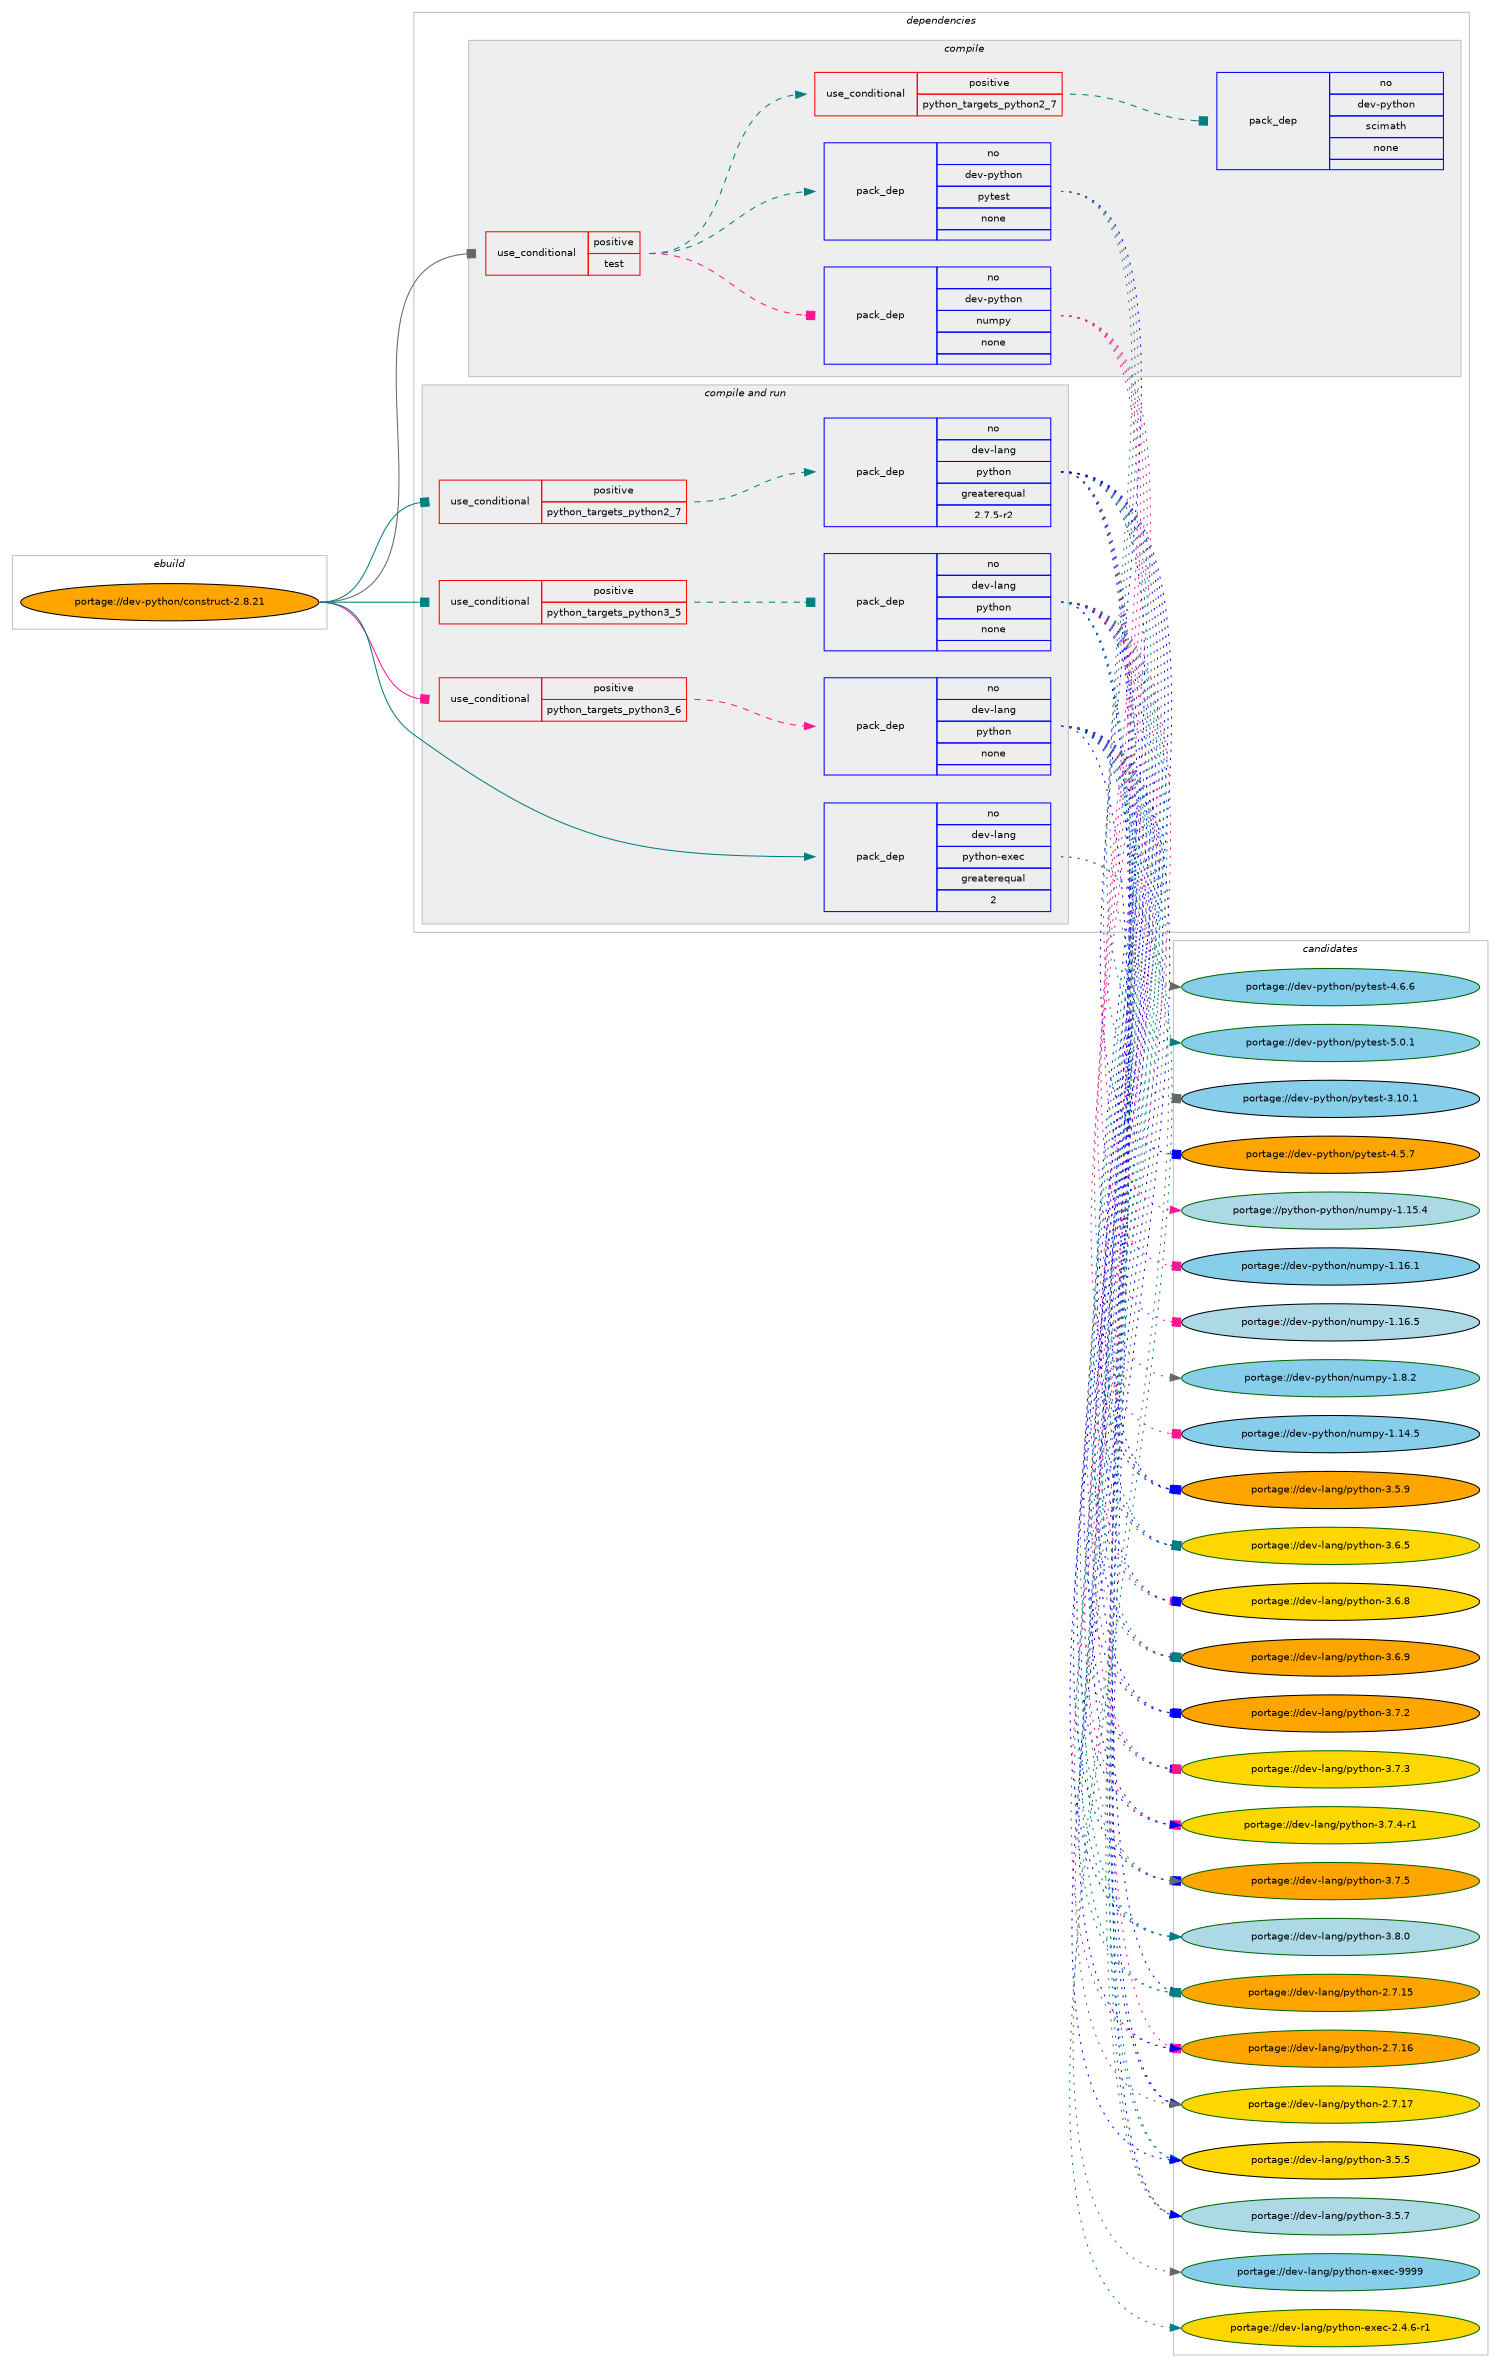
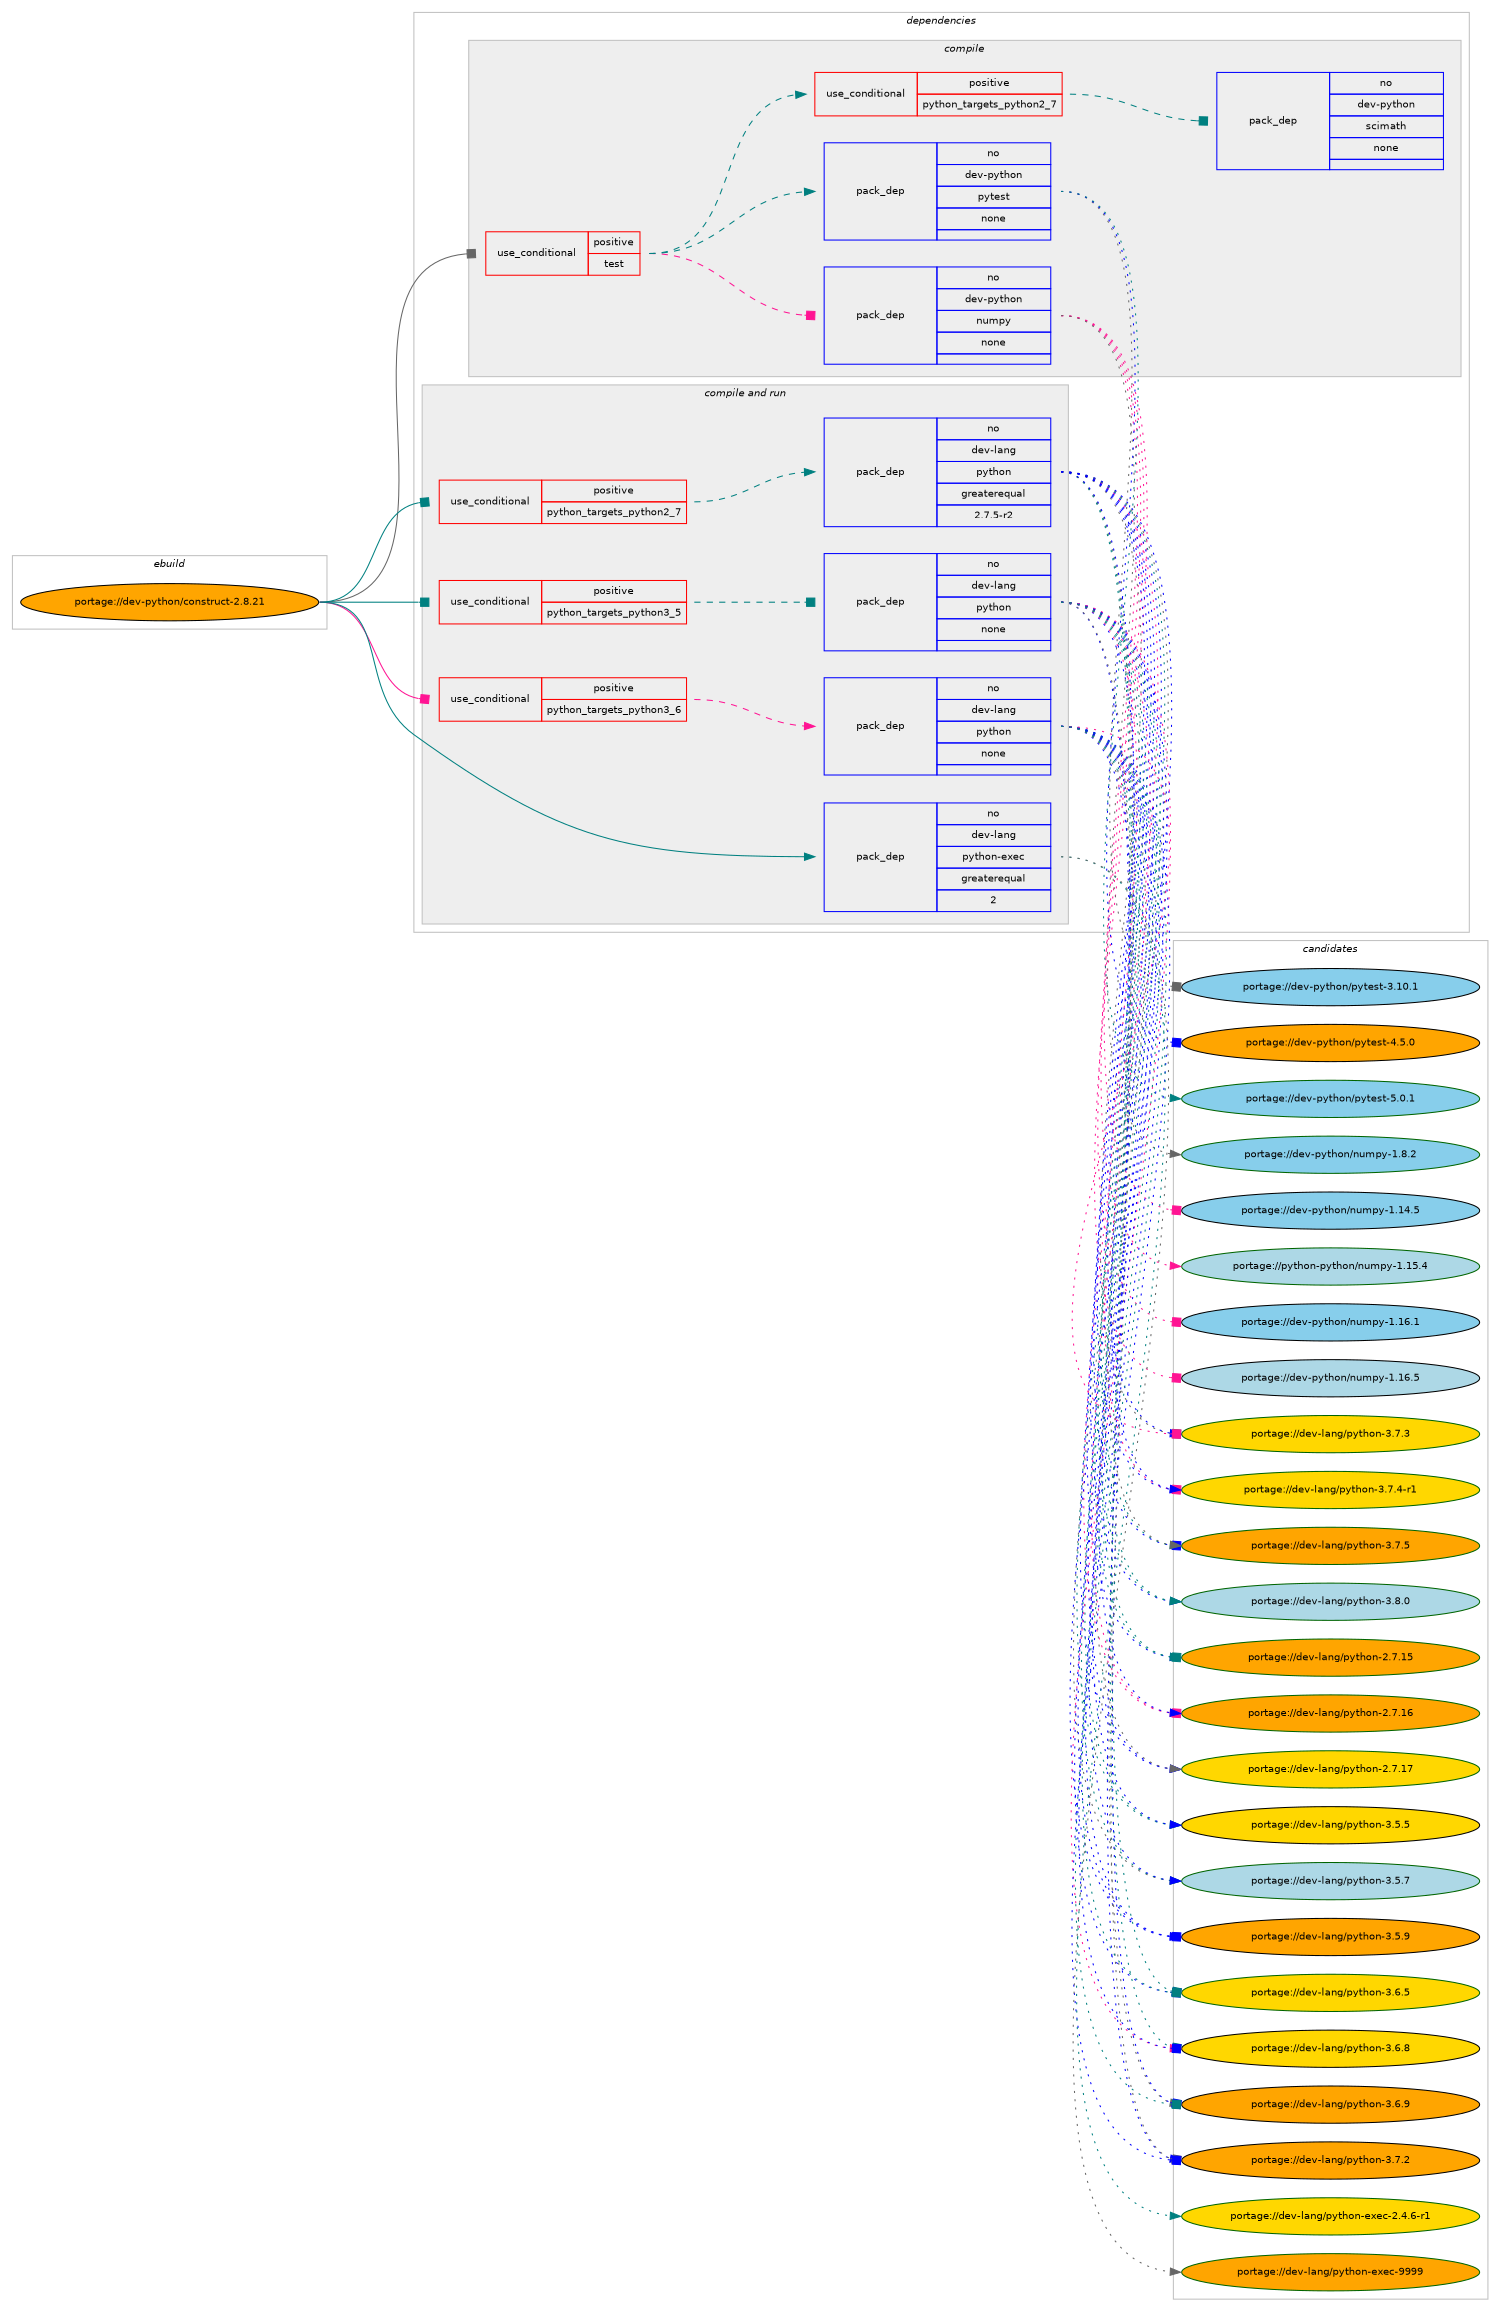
node "portage://dev-python/pytest-4.6.6": removed
node "portage://dev-python/pytest-4.5.7": label "portage://dev-python/pytest-4.5.7" -> "portage://dev-python/pytest-4.5.0"
node "portage://dev-lang/python-exec-9999": fillcolor skyblue -> orange
